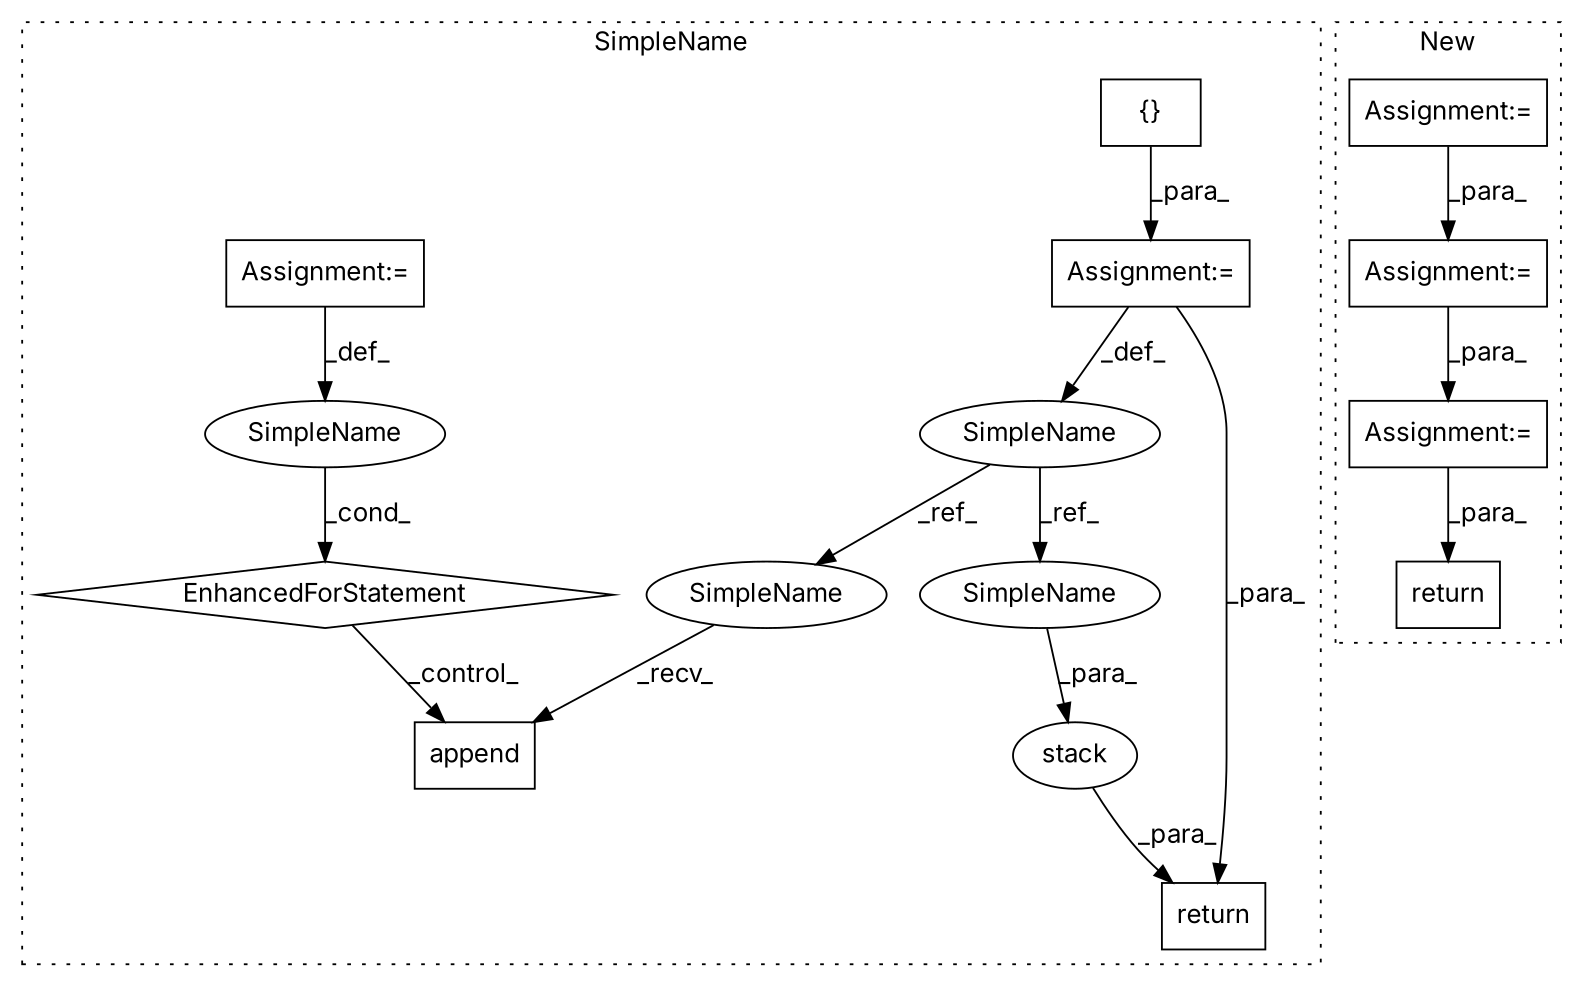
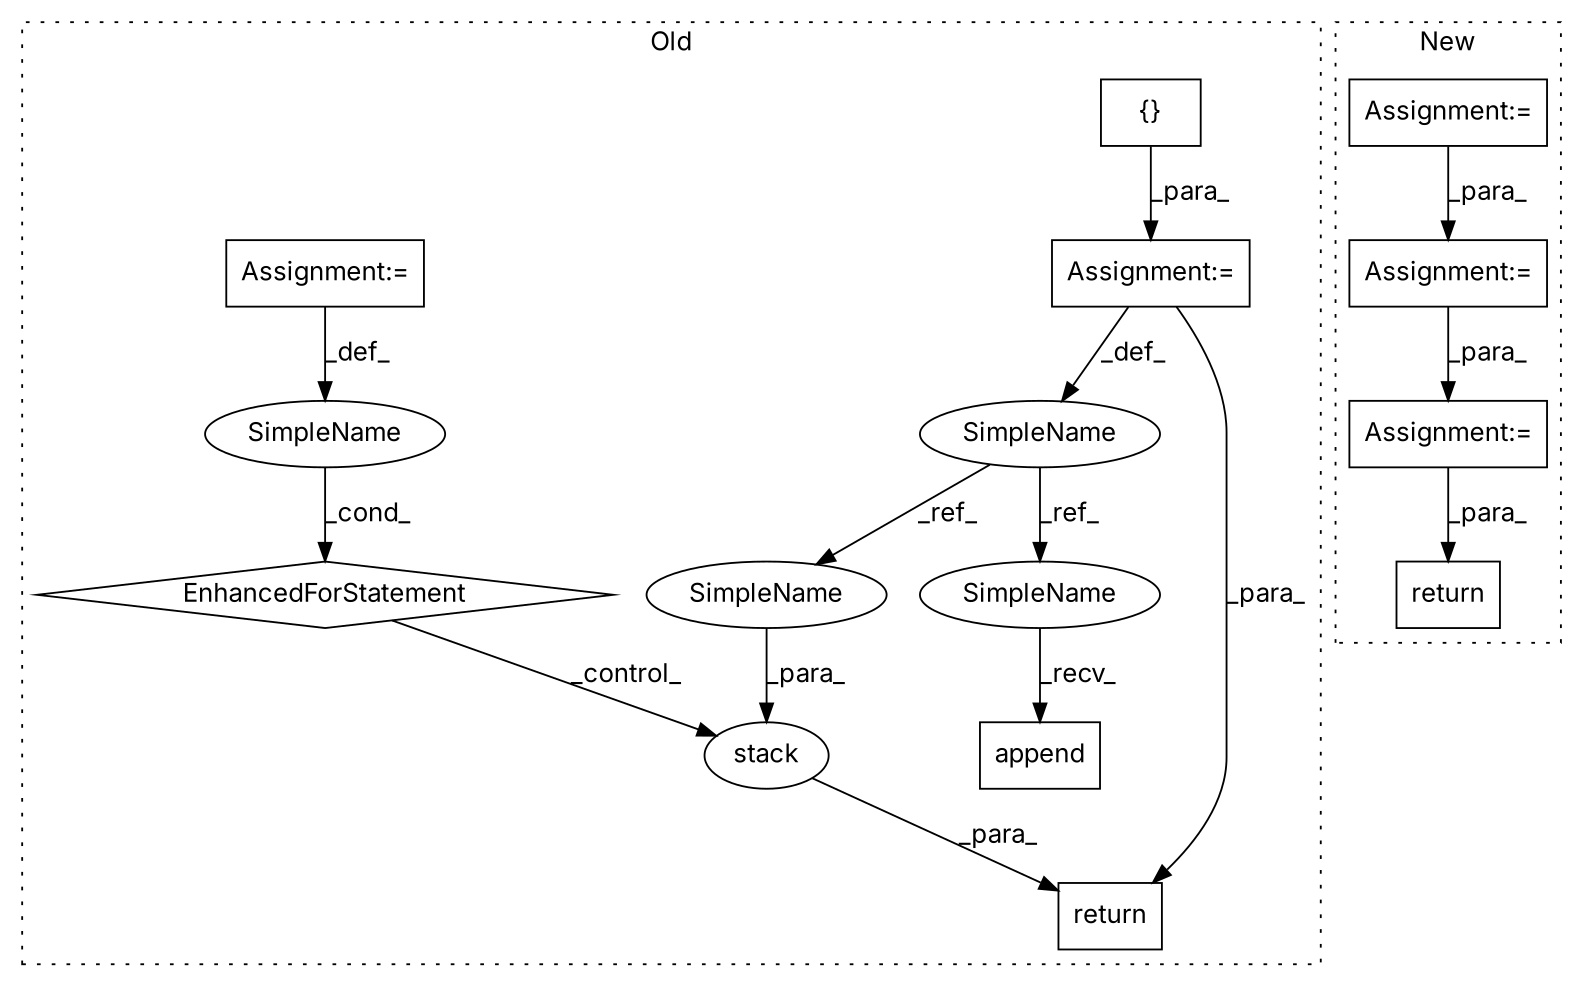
cluster "SimpleName": label "SimpleName" -> "Old"
edge "EnhancedForStatement" -> "append": now "EnhancedForStatement" -> "stack"
